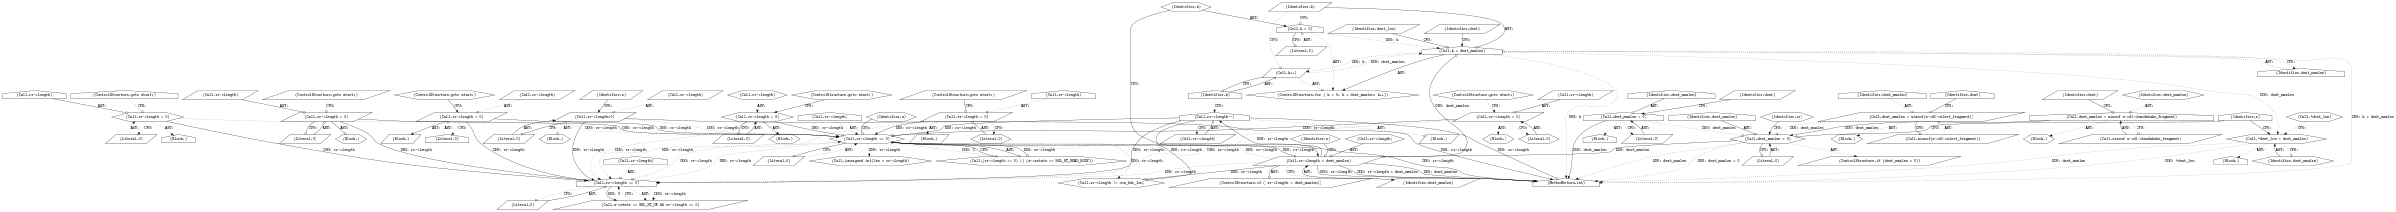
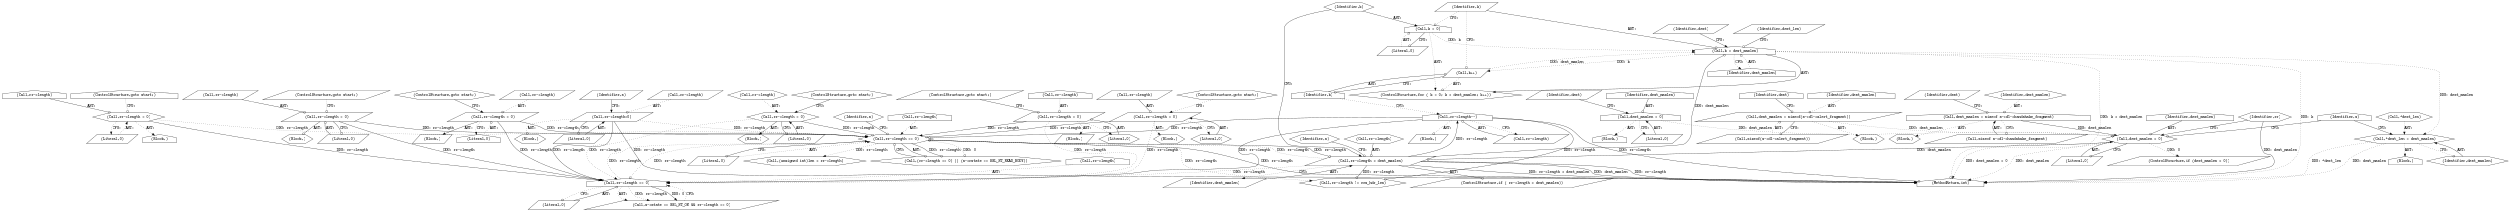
edge "(Call,*dest_len)" -> "(Call,*dest_len = dest_maxlen)": label "CFG: " -> "AST: "
edge "(Call,dest_maxlen = 0)" -> "(MethodReturn,int)": now "(Identifier,rr)" -> "(MethodReturn,int)"
edge "(Call,dest_maxlen > 0)" -> "(ControlStructure,if (dest_maxlen > 0))": label "AST: " -> "DDG: 0"
